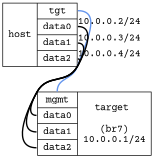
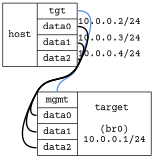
node "mgmt": text "(br7)" -> "(br0)"
